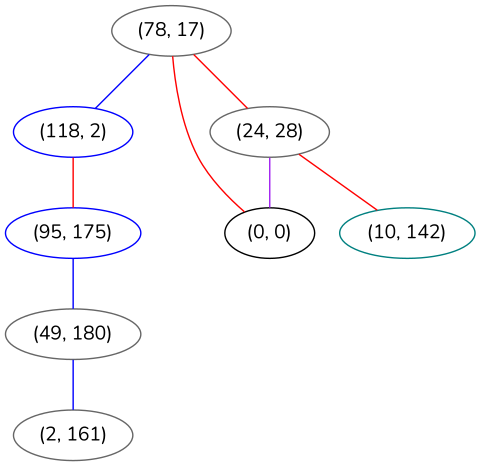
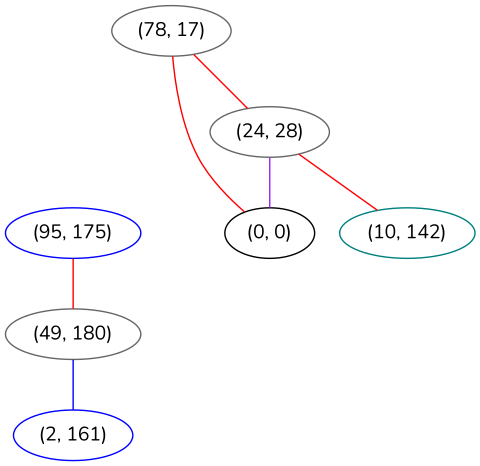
node "(118, 2)": removed
edge "(95, 175)" -- "(49, 180)": color blue -> red
node "(2, 161)": color gray40 -> blue
